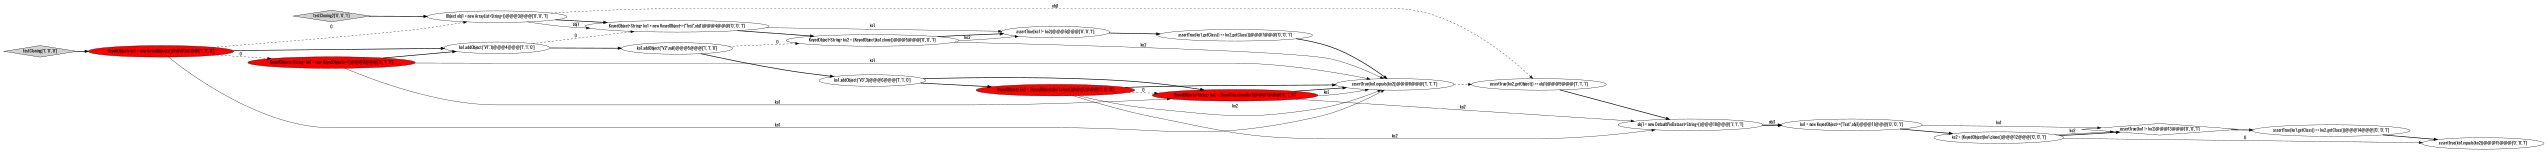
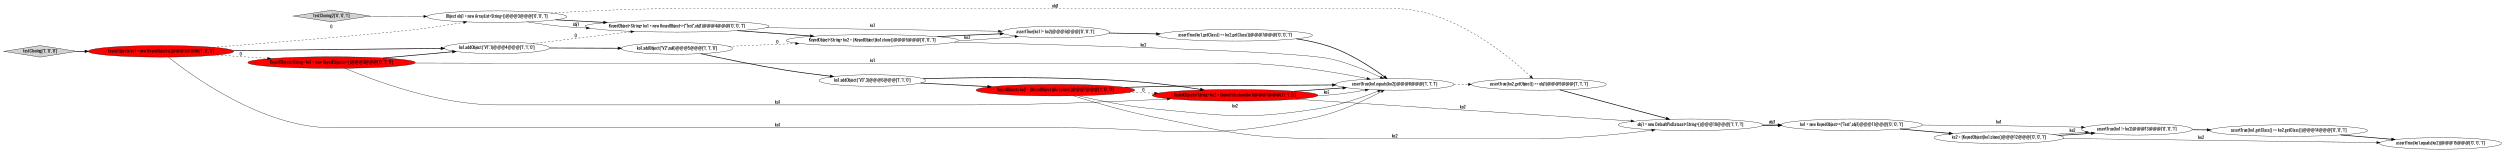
edge "testCloning2['0', '0', '1']" -> "Object obj1 = new ArrayList<String>()@@@3@@@['0', '0', '1']": style bold -> solid
node "assertTrue(ko1 != ko2)@@@13@@@['0', '0', '1']": shape diamond -> ellipse
edge "ko2 = (KeyedObject)ko1.clone()@@@12@@@['0', '0', '1']" -> "assertTrue(ko1.equals(ko2))@@@15@@@['0', '0', '1']": label "0" -> "ko2"
